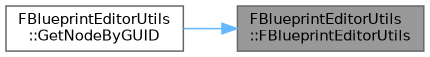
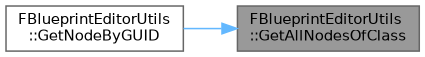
node "FBlueprintEditorUtils ::FBlueprintEditorUtils": label "FBlueprintEditorUtils ::FBlueprintEditorUtils" -> "FBlueprintEditorUtils ::GetAllNodesOfClass"
